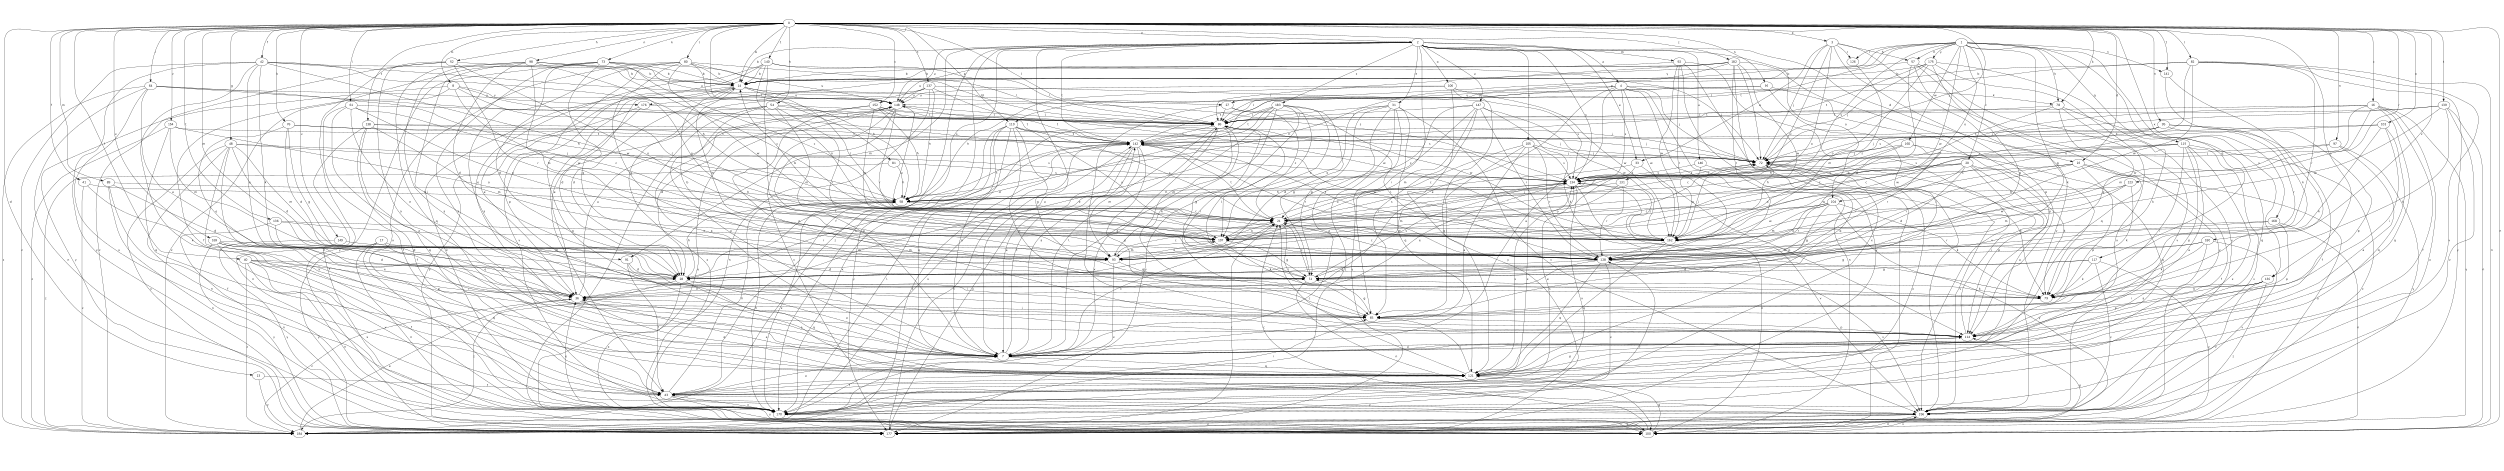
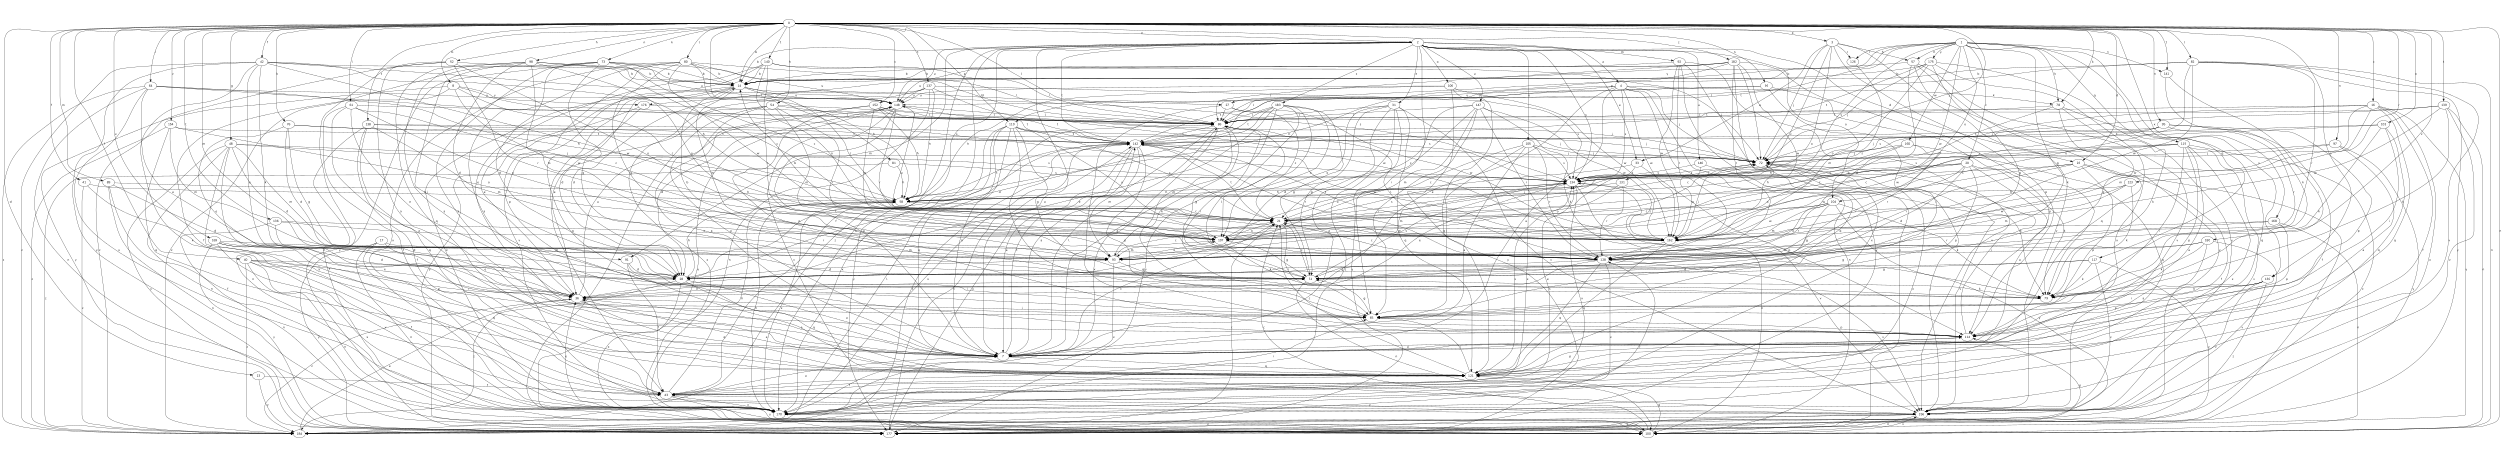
edge "20" -> "114": now "20" -> "65"
node "149": removed
